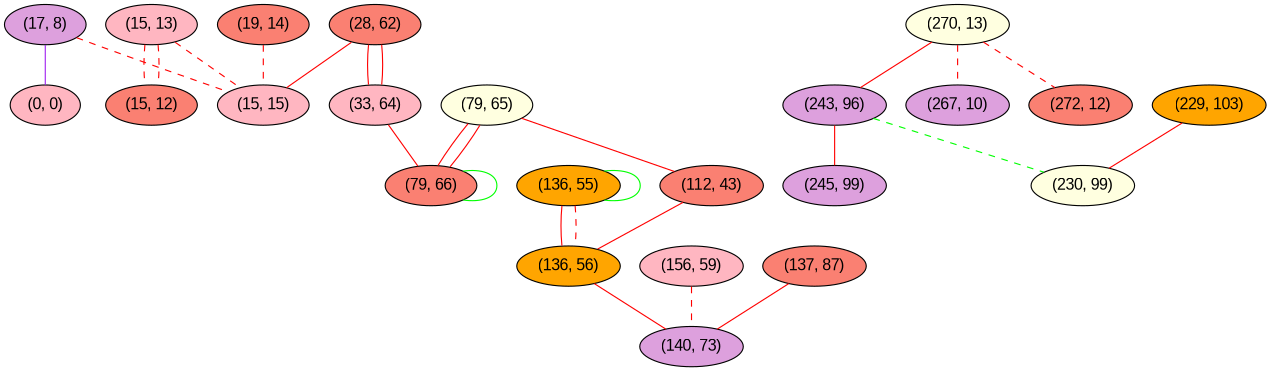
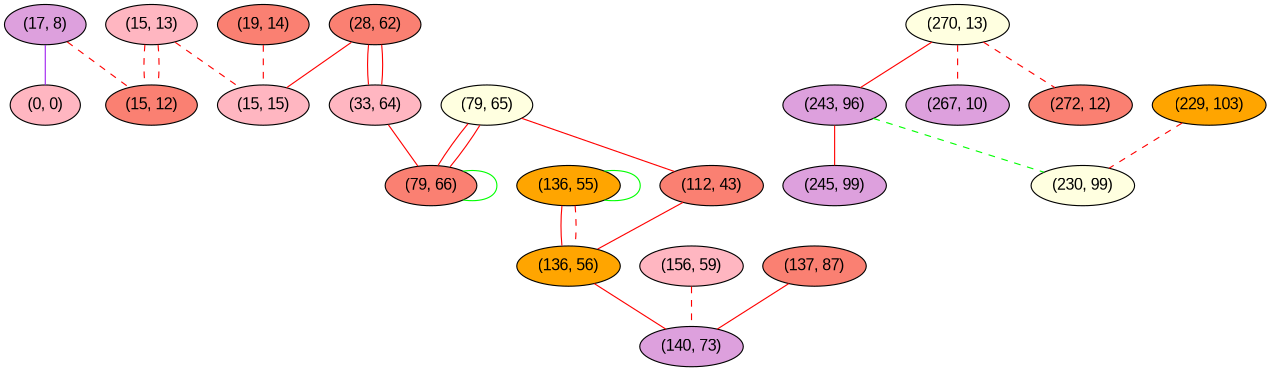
edge "(17, 8)" -- "(15, 15)": now "(17, 8)" -- "(15, 12)"
edge "(229, 103)" -- "(230, 99)": style solid -> dashed
